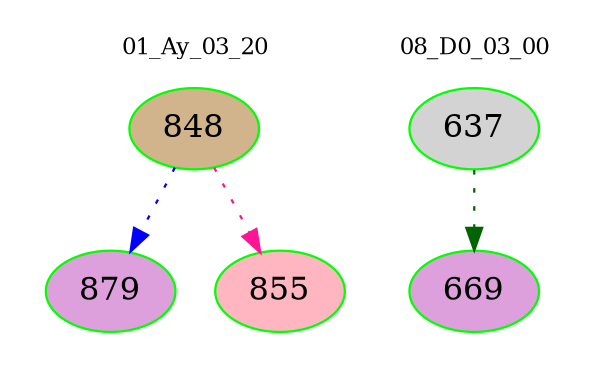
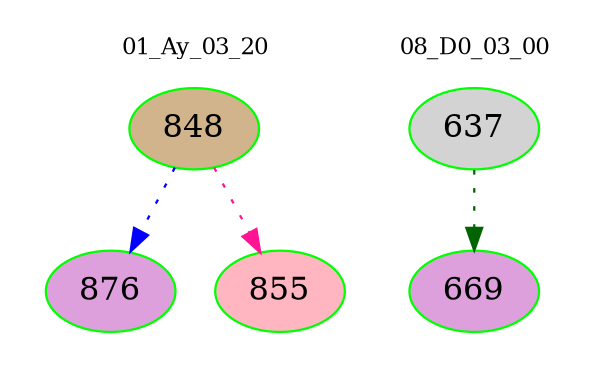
node "879": label "879" -> "876"
